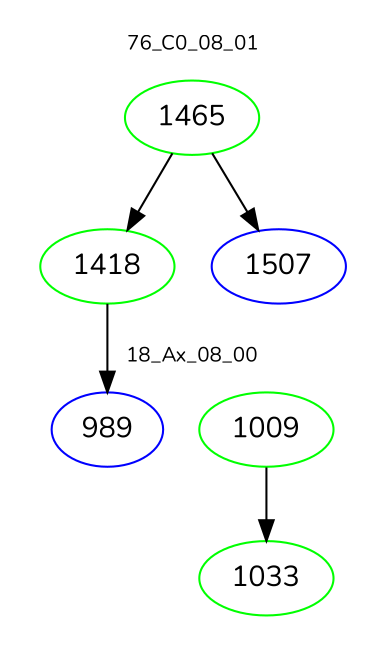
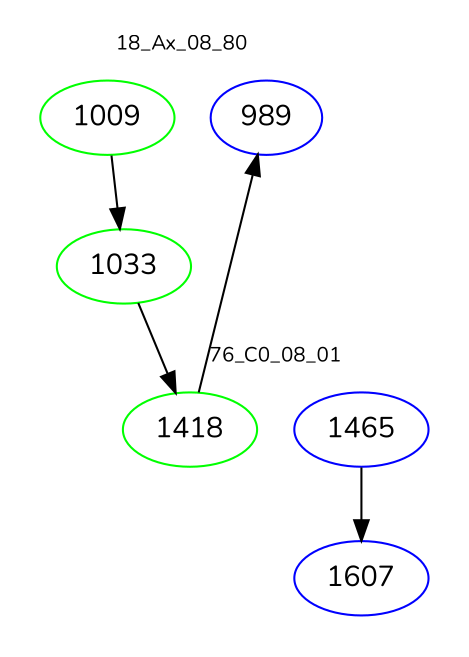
node "1465": color green -> blue
edge "1465" -> "1418": now "1033" -> "1418"
node "1507": label "1507" -> "1607"
cluster "18_Ax_08_00": label "18_Ax_08_00" -> "18_Ax_08_80"
